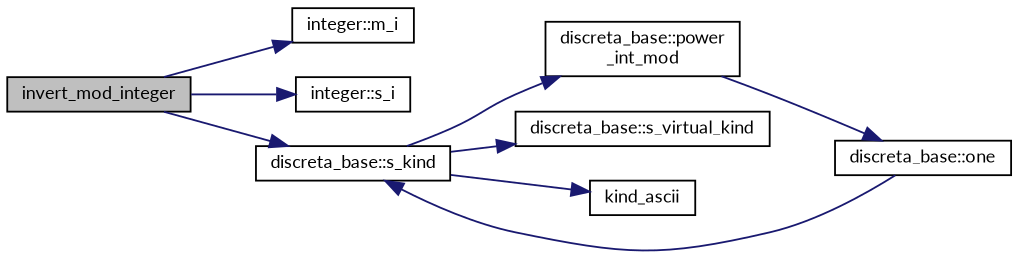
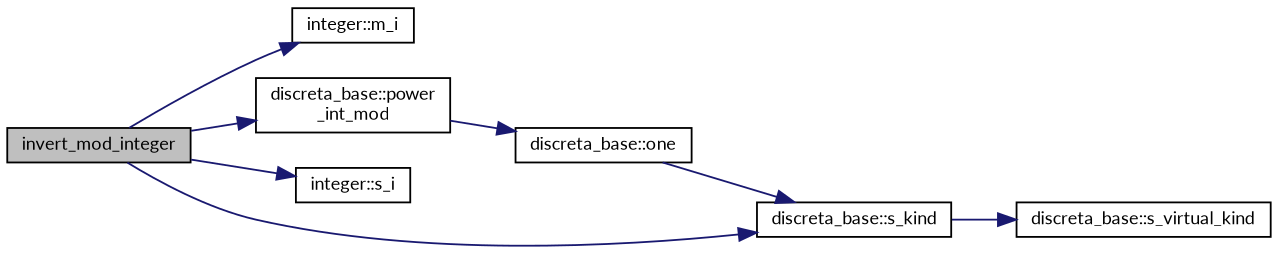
edge "discreta_base::s_kind" -> "discreta_base::power _int_mod": now "invert_mod_integer" -> "discreta_base::power _int_mod"
node "kind_ascii": removed
